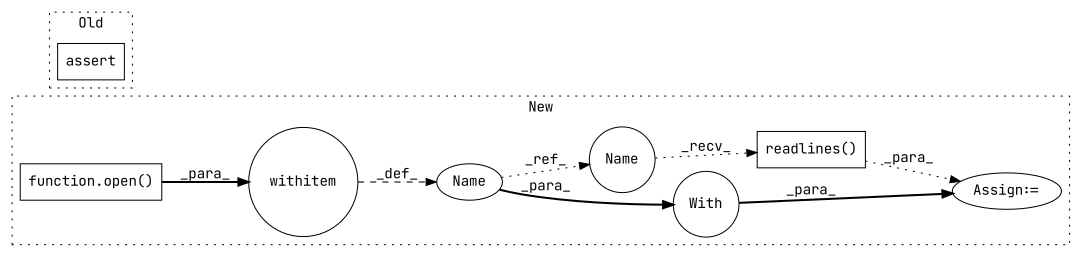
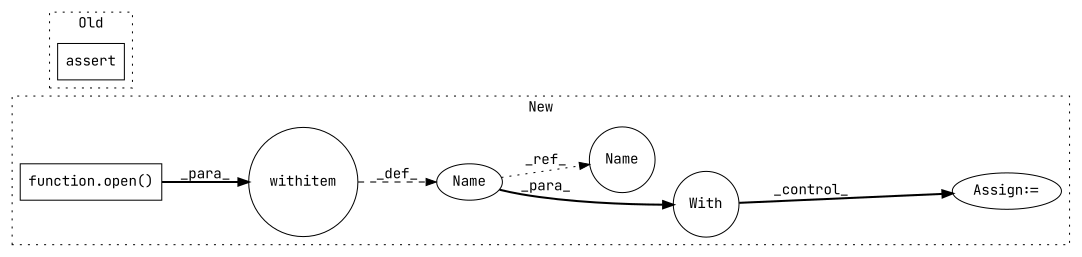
node "readlines()": removed
edge "With" -> "Assign:=": label "_para_" -> "_control_"
